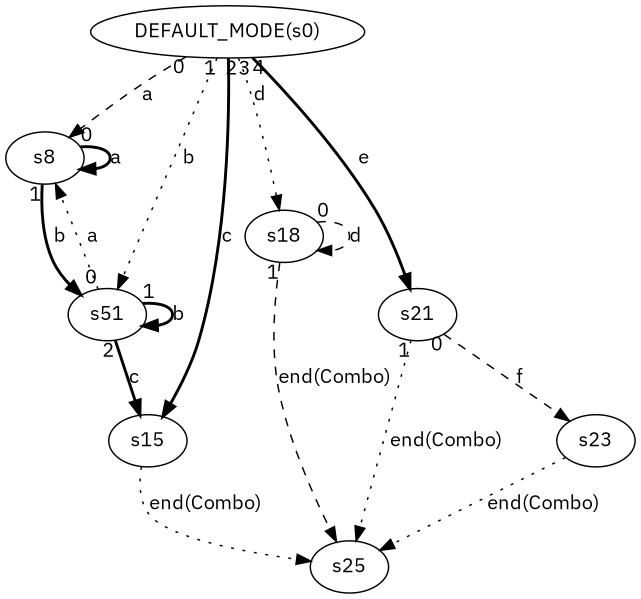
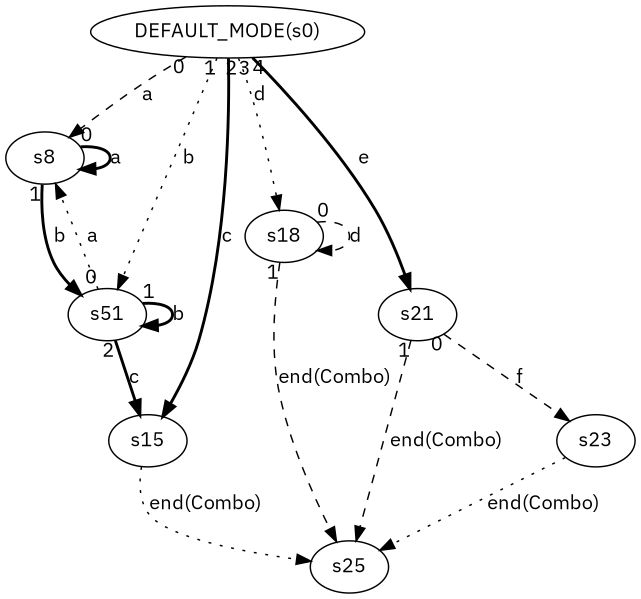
edge "s21" -> "s25": style dotted -> dashed
